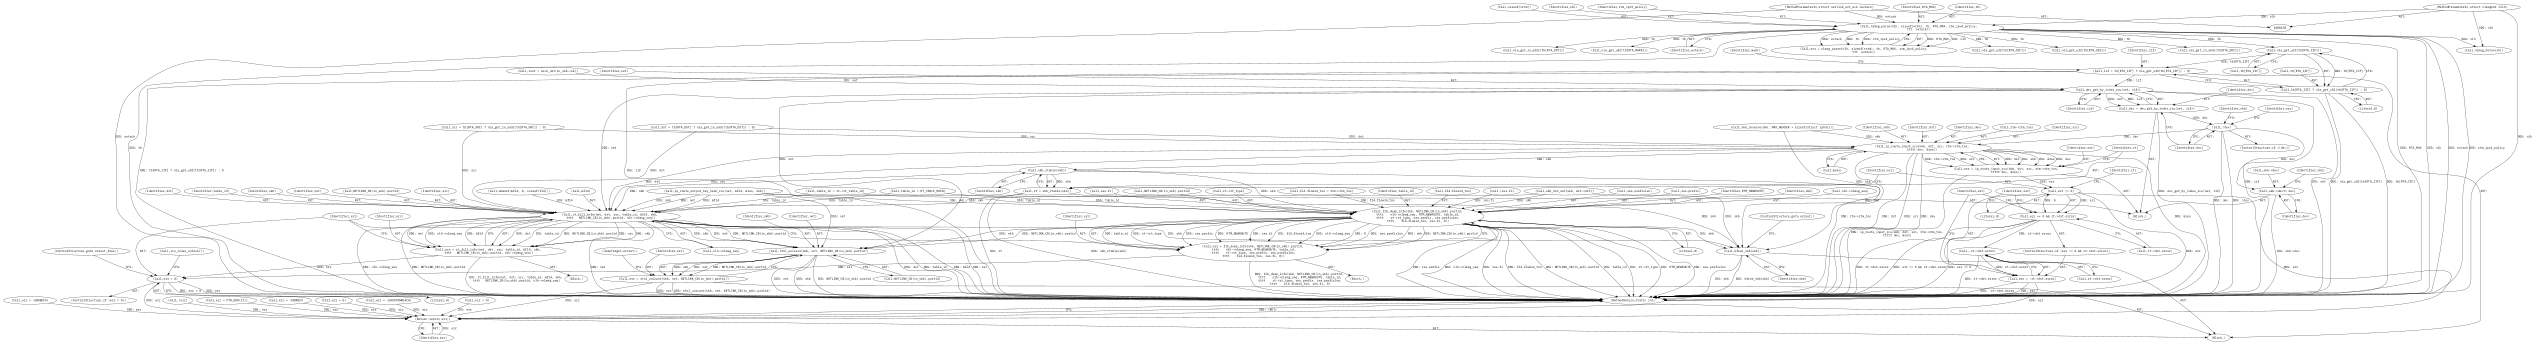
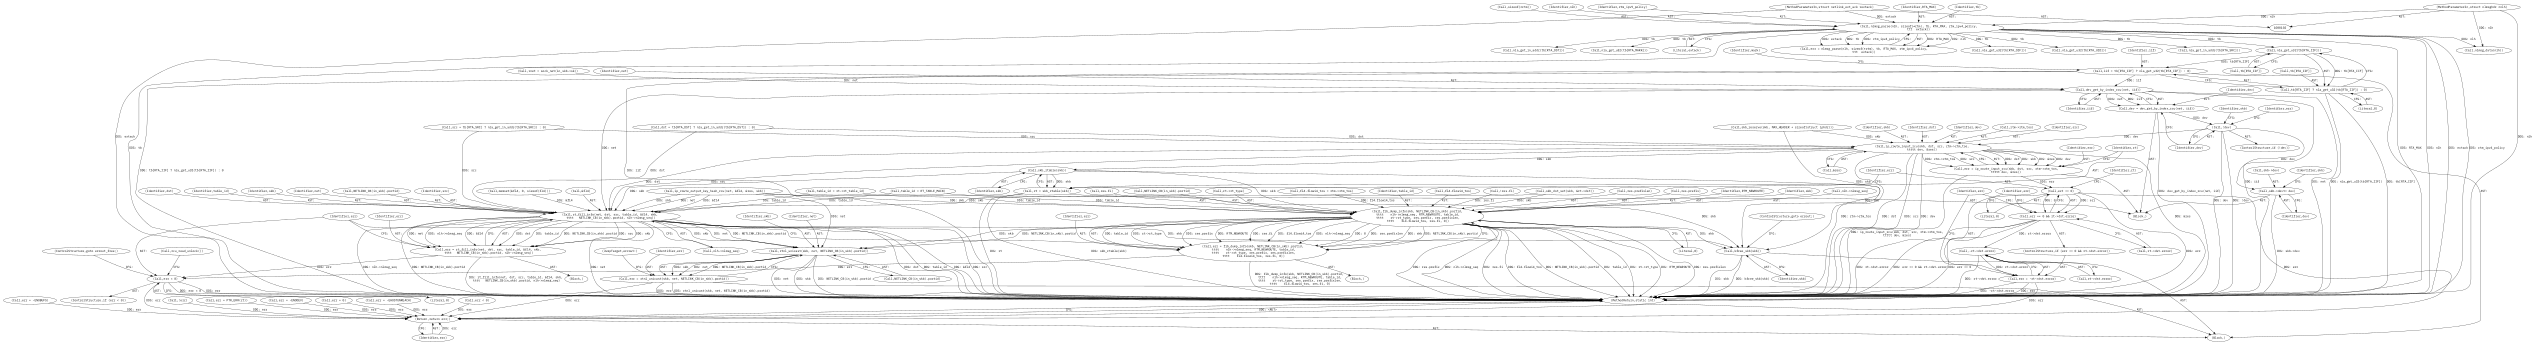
node "(Identifier,extack)": label "(Identifier,extack)" -> "(Literal,extack)"
edge "(Call,dev_get_by_index_rcu(net, iif))" -> "(Call,rtnl_unicast(skb, net, NETLINK_CB(in_skb).portid))": removed, label "DDG: net"
edge "(Call,skb_dst_set(skb, &rt->dst))" -> "(Call,kfree_skb(skb))": removed, label "DDG: skb"
edge "(Call,err == 0 && rt->dst.error)" -> "(Call,ext == 0)": added, label "CFG:"
node "(Call,rcu_index_unlock())": label "(Call,rcu_index_unlock())" -> "(Call,rcu_read_unlock())"
